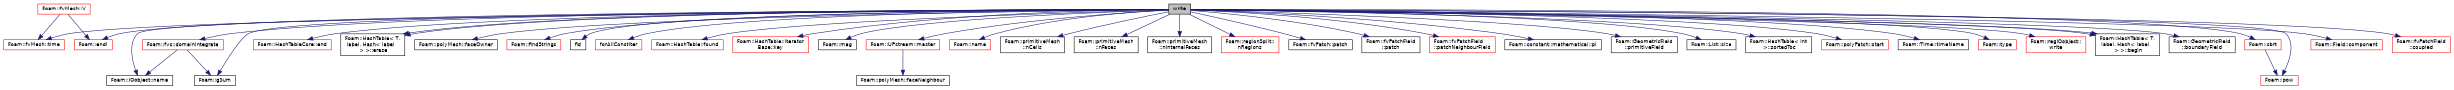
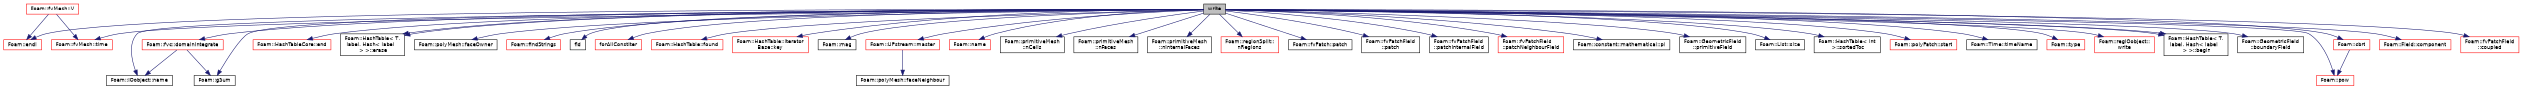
node "Foam::fvPatchField ::patchInternalField": added
